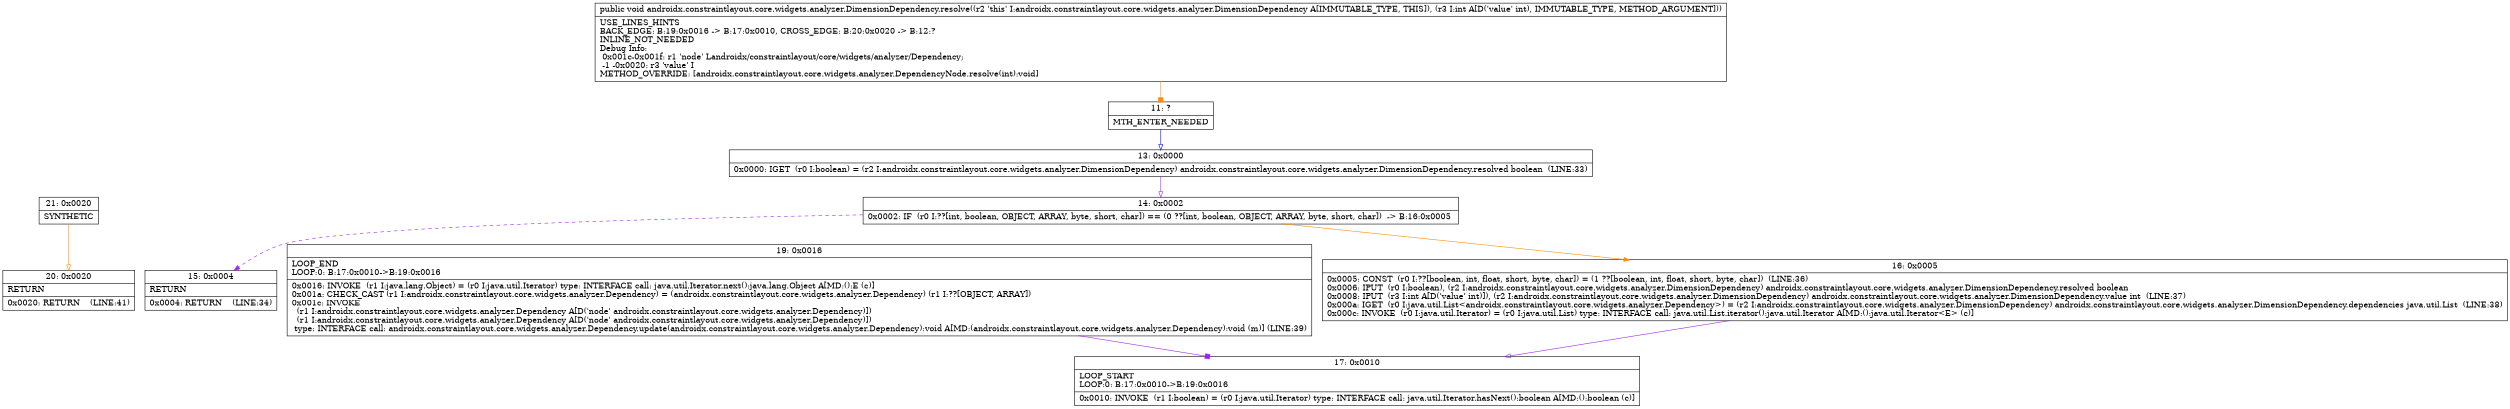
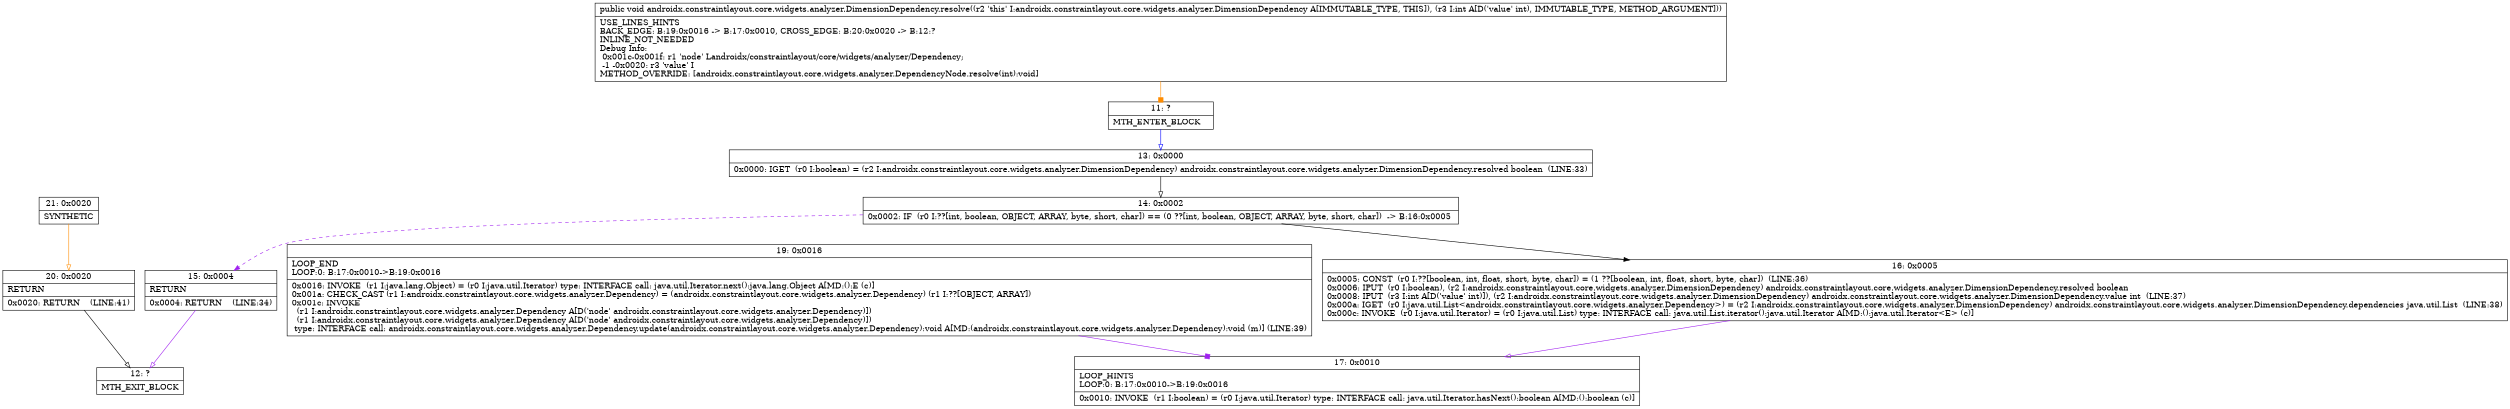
node "11: ?": text "MTH_ENTER_NEEDED" -> "MTH_ENTER_BLOCK"
edge "13: 0x0000" -> "14: 0x0002": color purple -> black
edge "14: 0x0002" -> "16: 0x0005": color darkorange -> black
node "17: 0x0010": text "LOOP_START" -> "LOOP_HINTS"
node "12: ?": added
